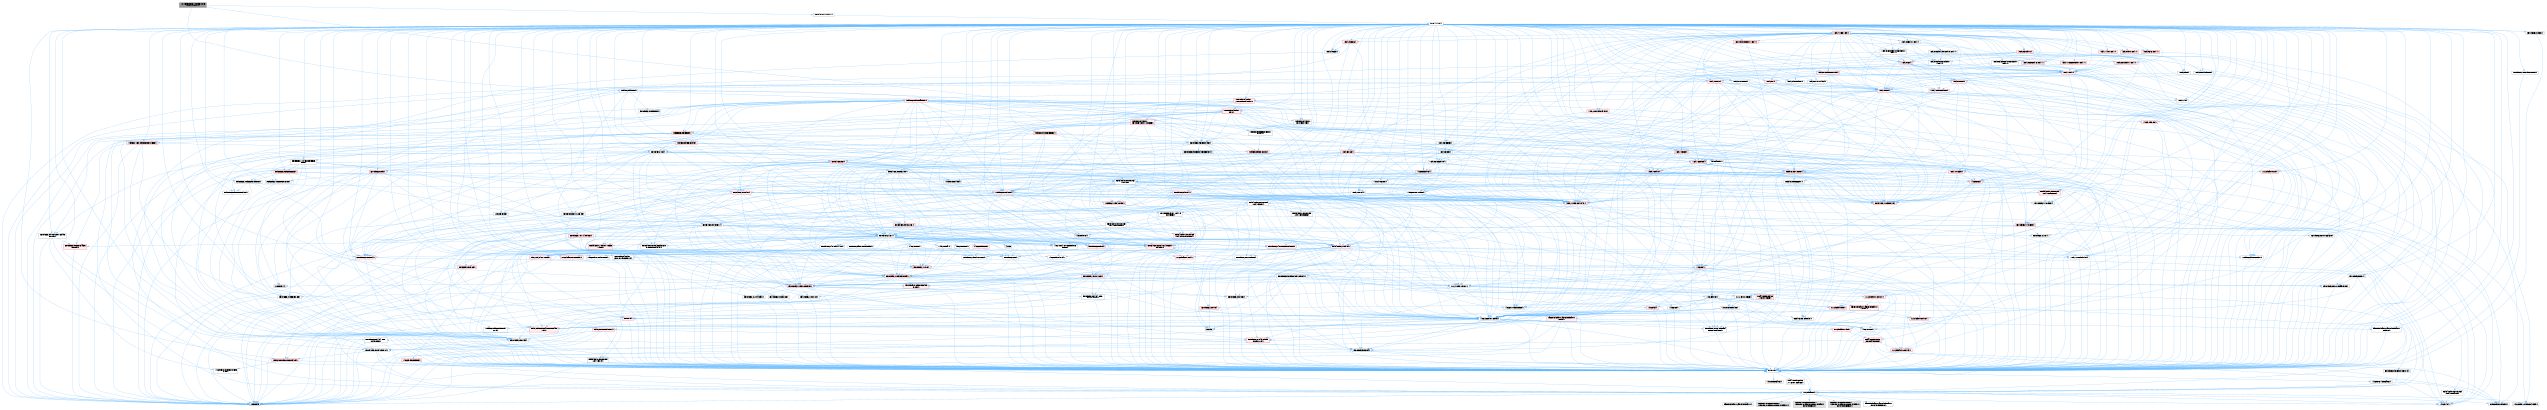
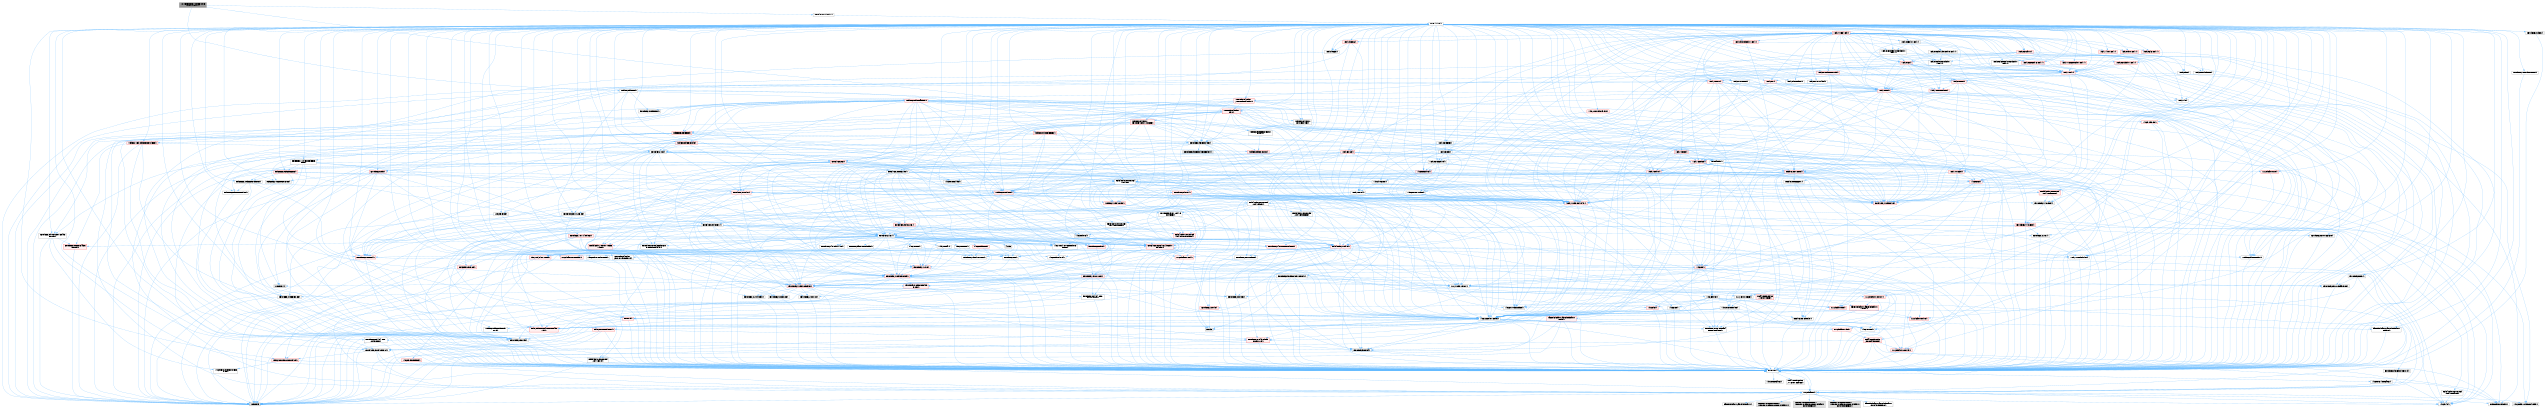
edge "Math/UnrealMath.h" -> "Misc/AutomationEvent.h": now "Math/UnrealMath.h" -> "Math/Axis.h"
